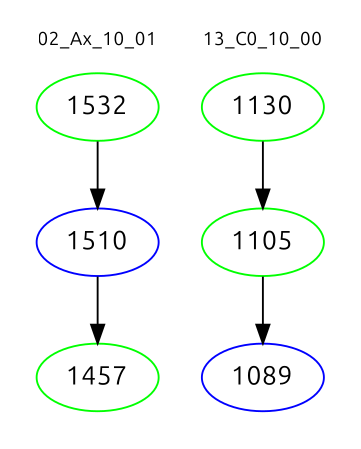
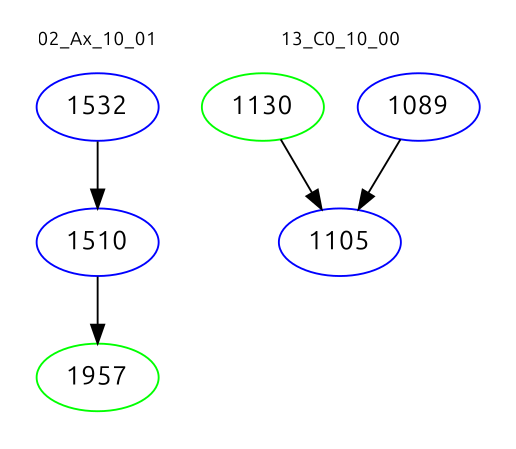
node "1532": color green -> blue
node "1105": color green -> blue
edge "1105" -> "1089": reversed
node "1457": label "1457" -> "1957"
